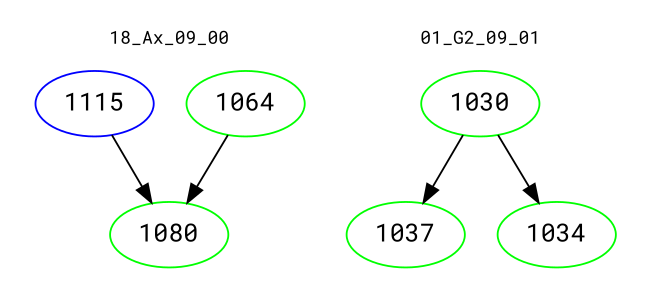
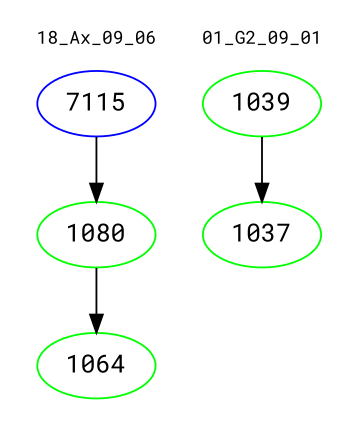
cluster "18_Ax_09_00": label "18_Ax_09_00" -> "18_Ax_09_06"
node "1115": label "1115" -> "7115"
node "1030": label "1030" -> "1039"
edge "1064" -> "1080": reversed
node "1034": removed
